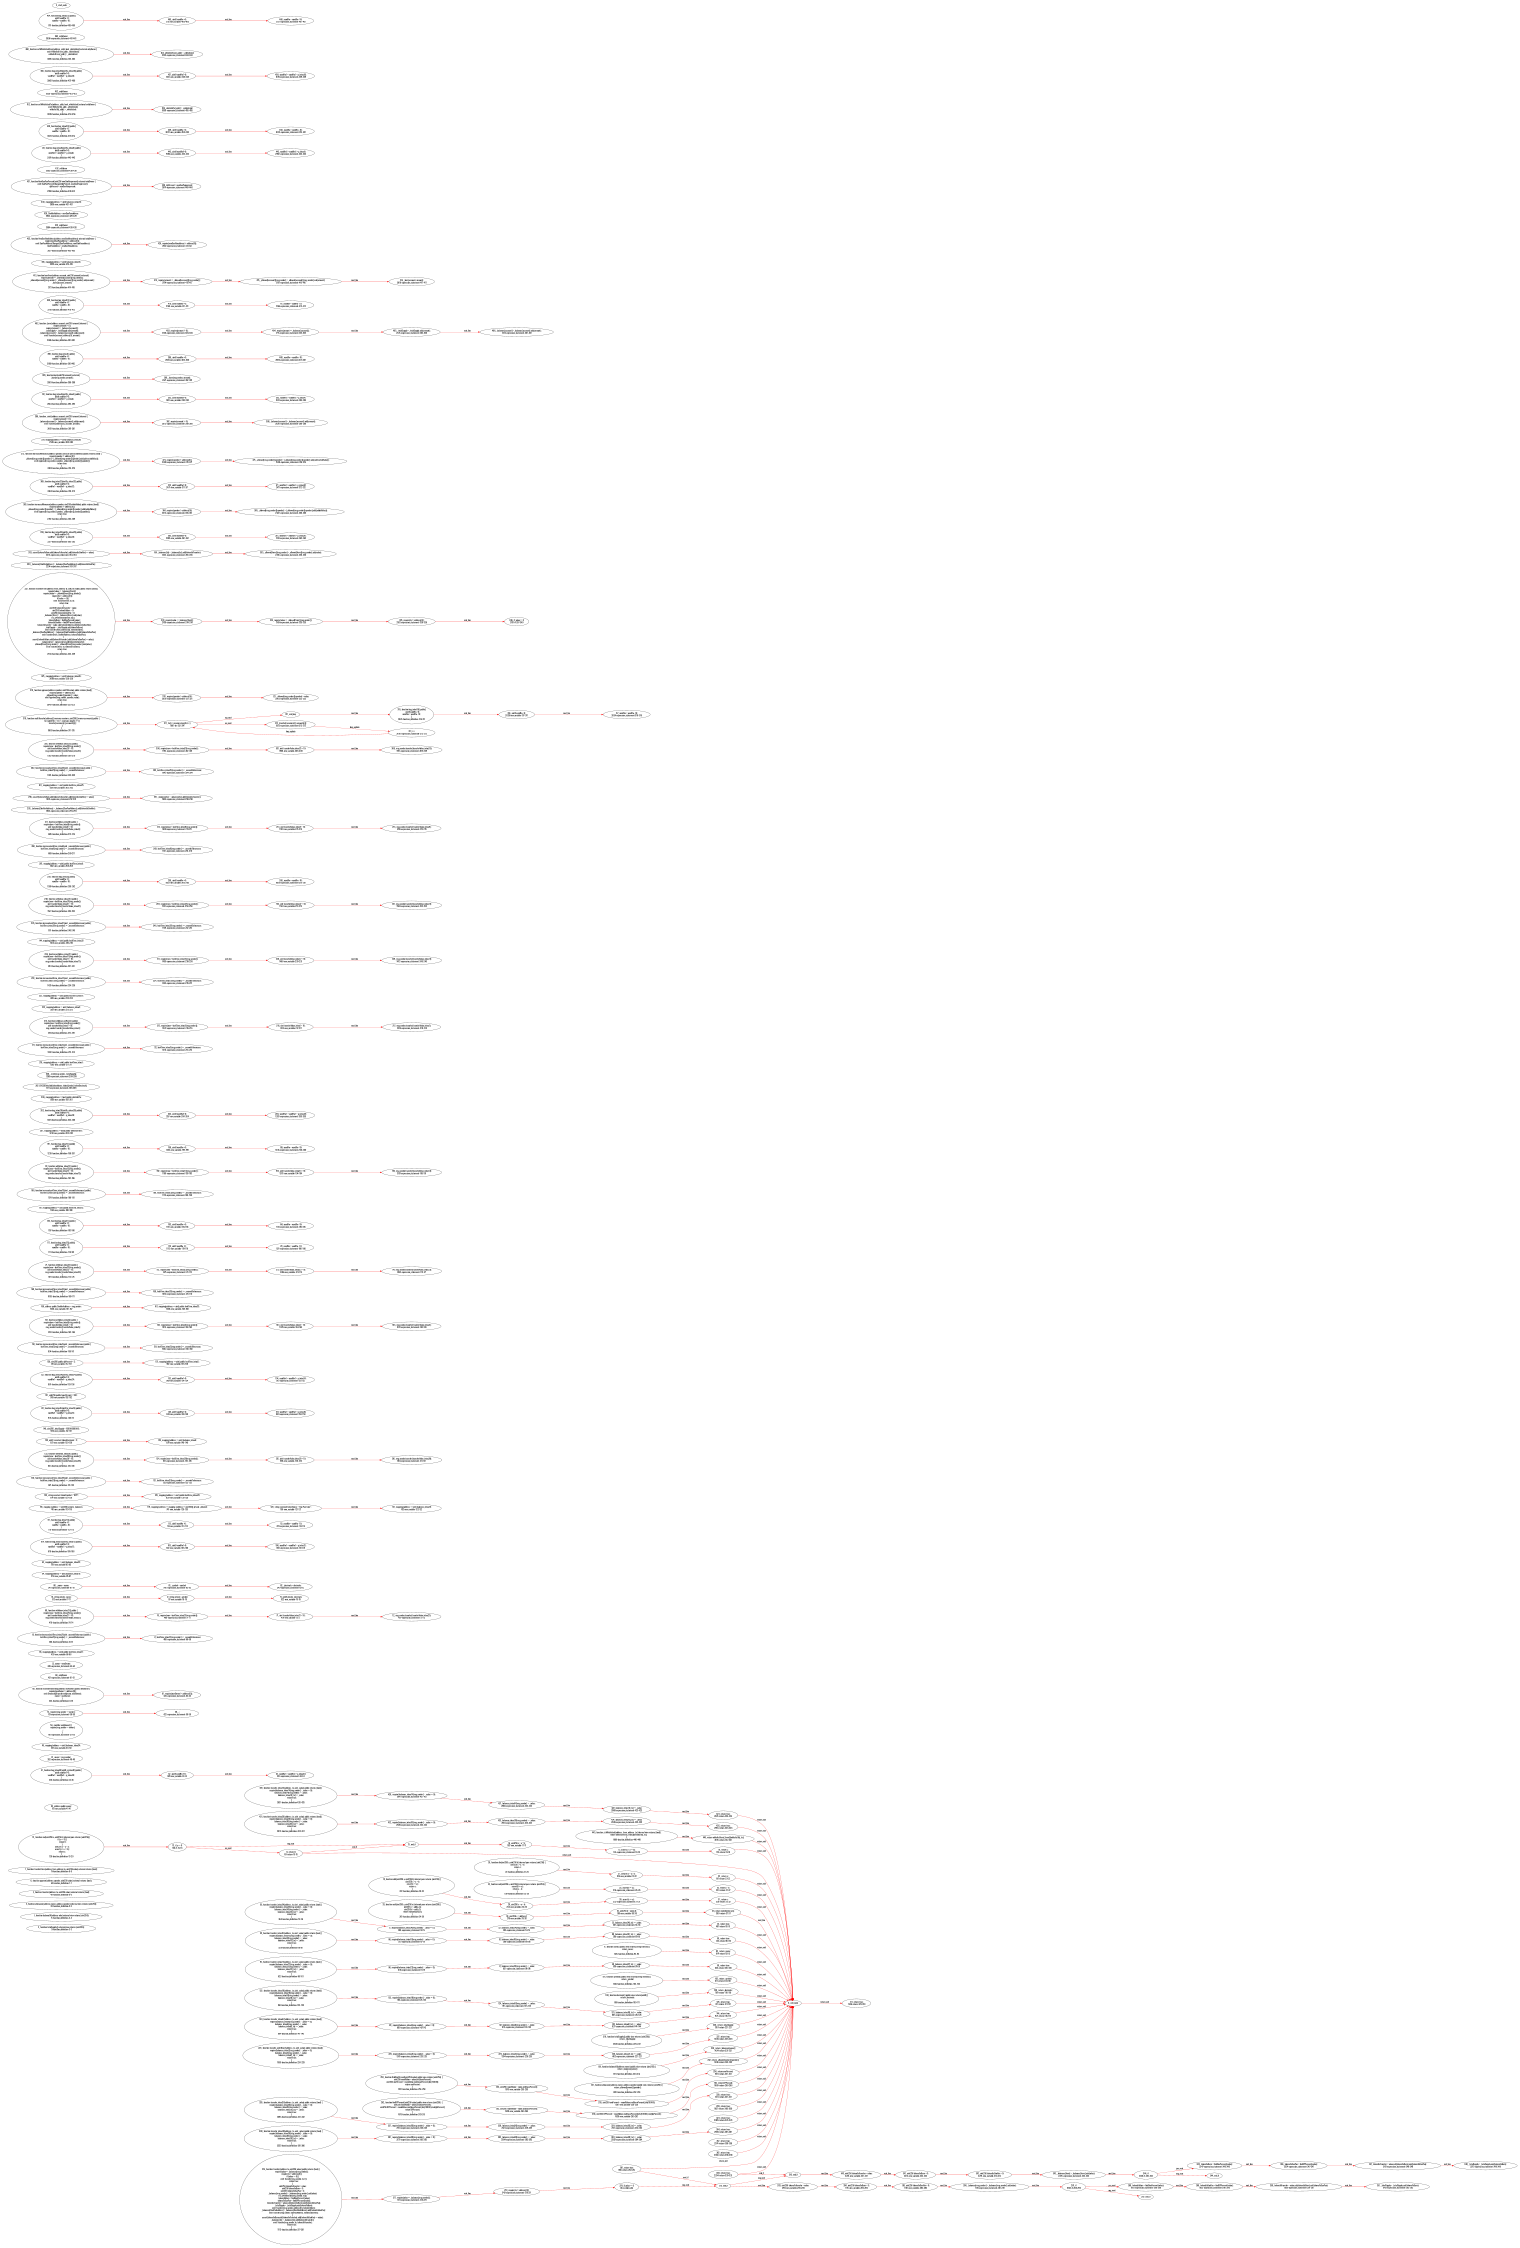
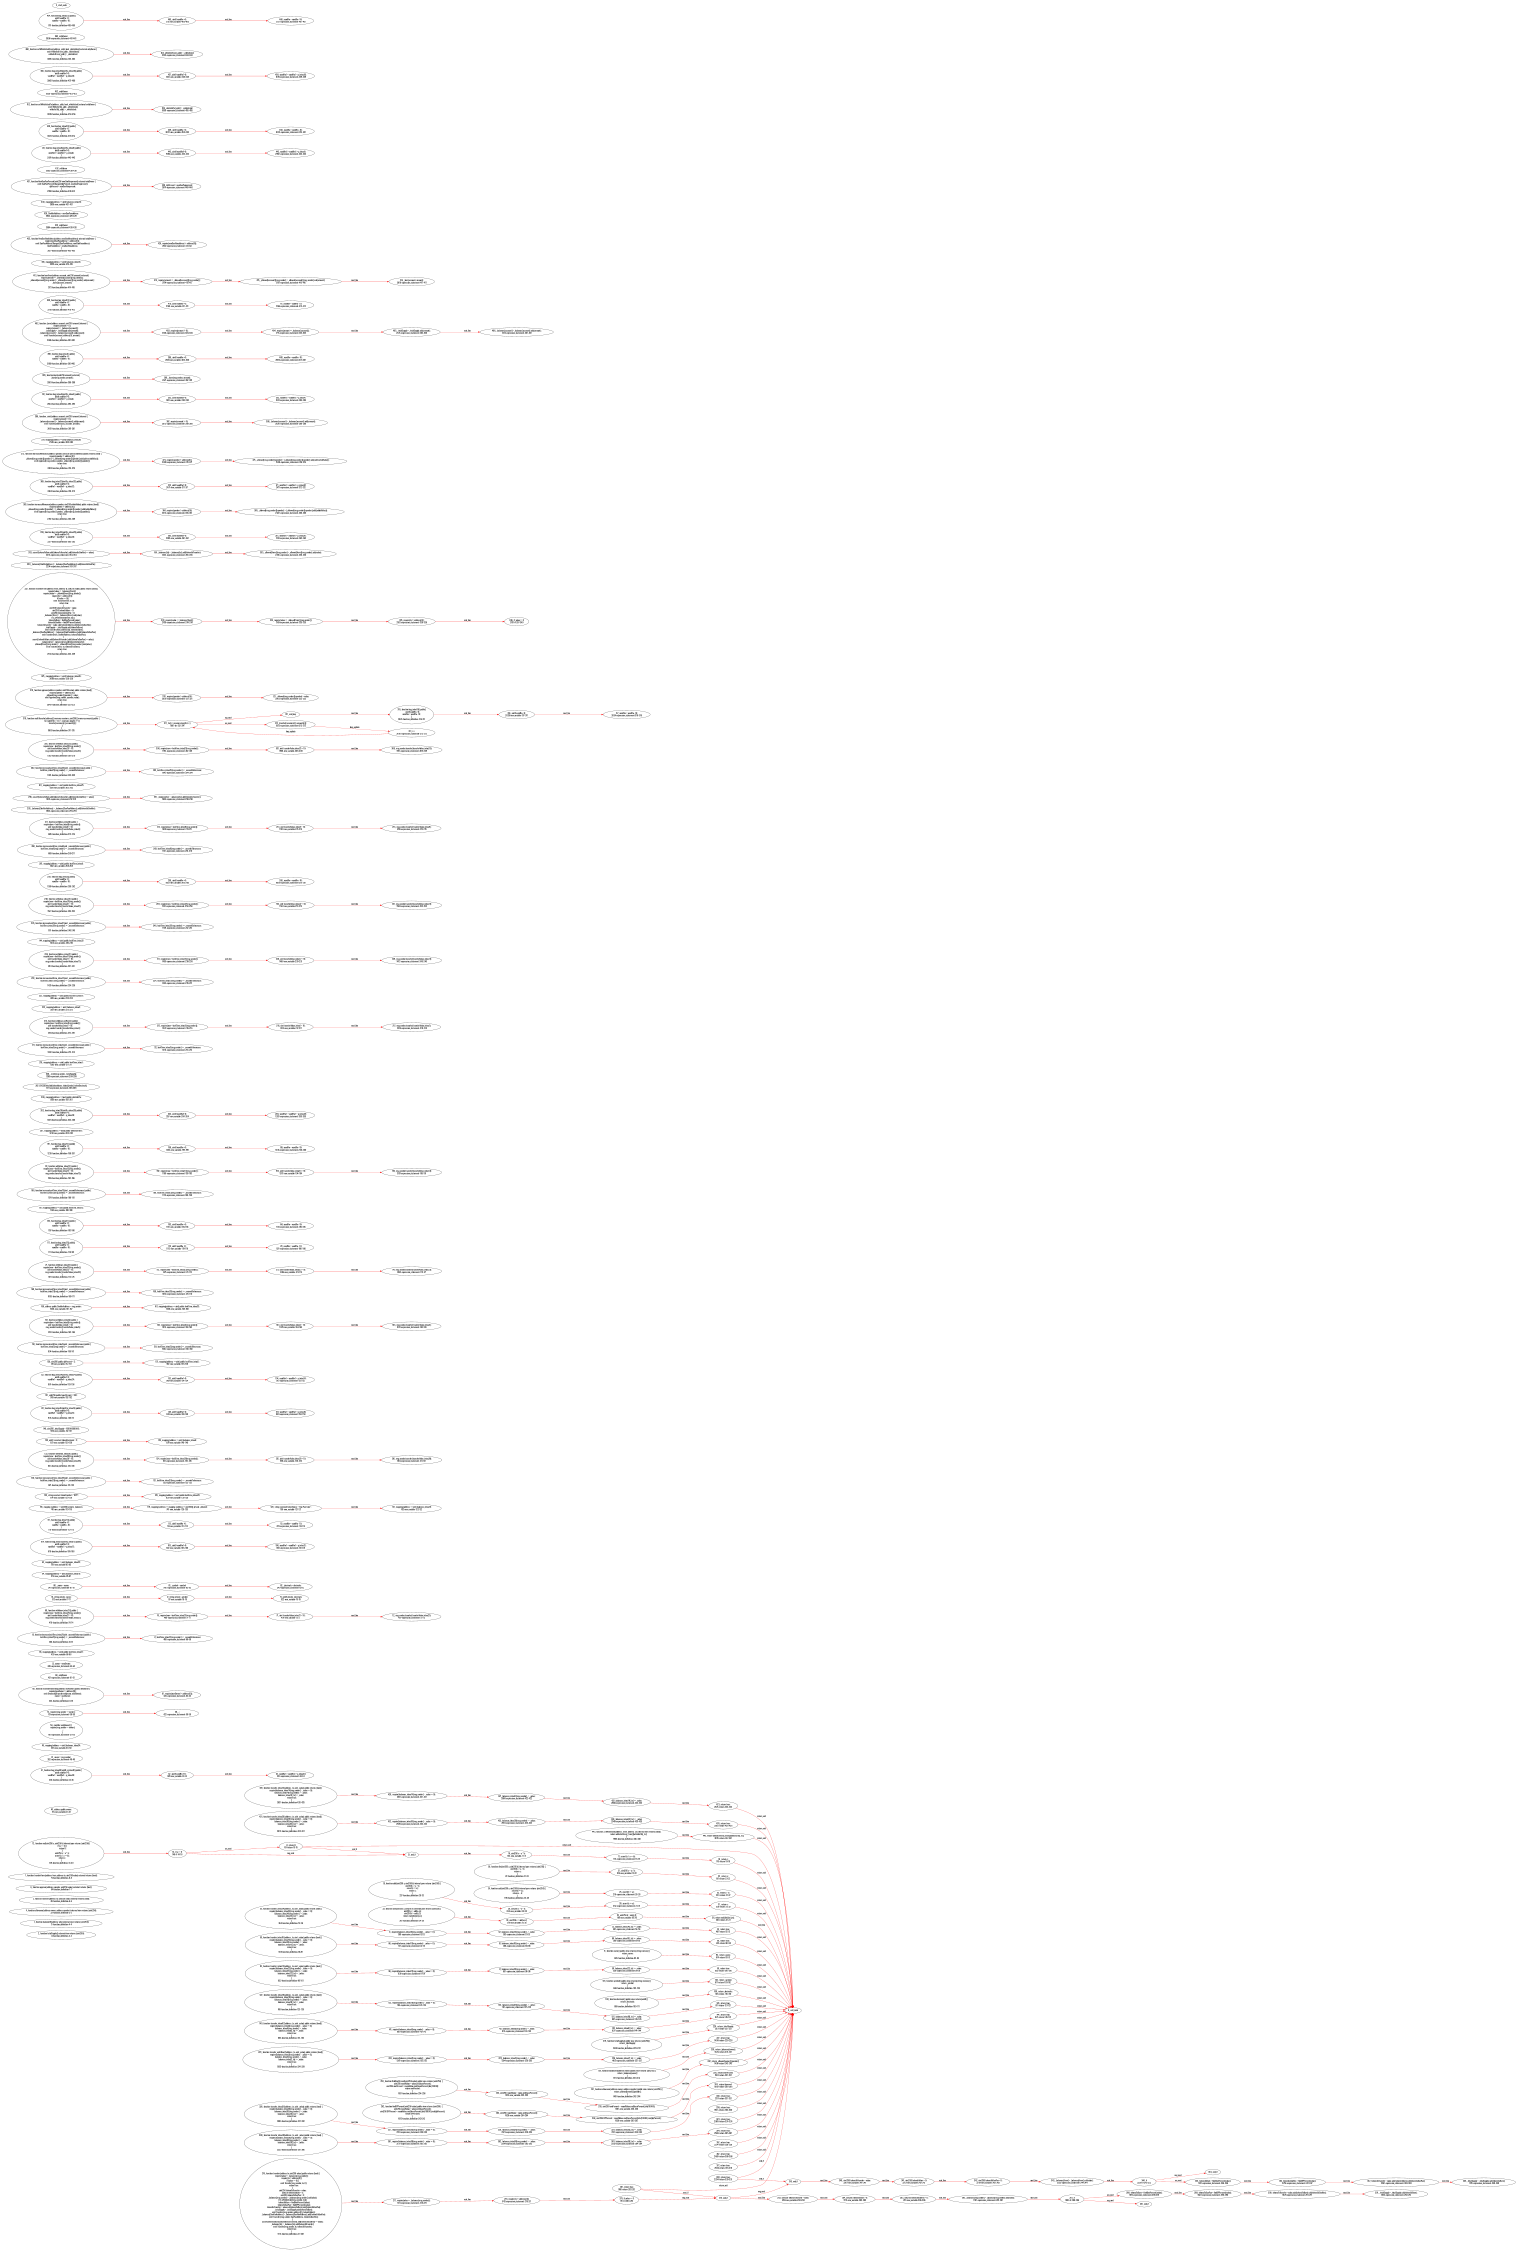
edge "0_ exit_node" -> "377_ return true; 2546-return-378-378": reversed
node "265_ return DPPercent; 1660-return-266-266": label "265_ return DPPercent; 1660-return-266-266" -> "265_ return Approval; 1660-return-266-266"
edge "338_ return true; 2204-return-339-339" -> "0_ exit_node": label "return_exit" -> "end_if"
